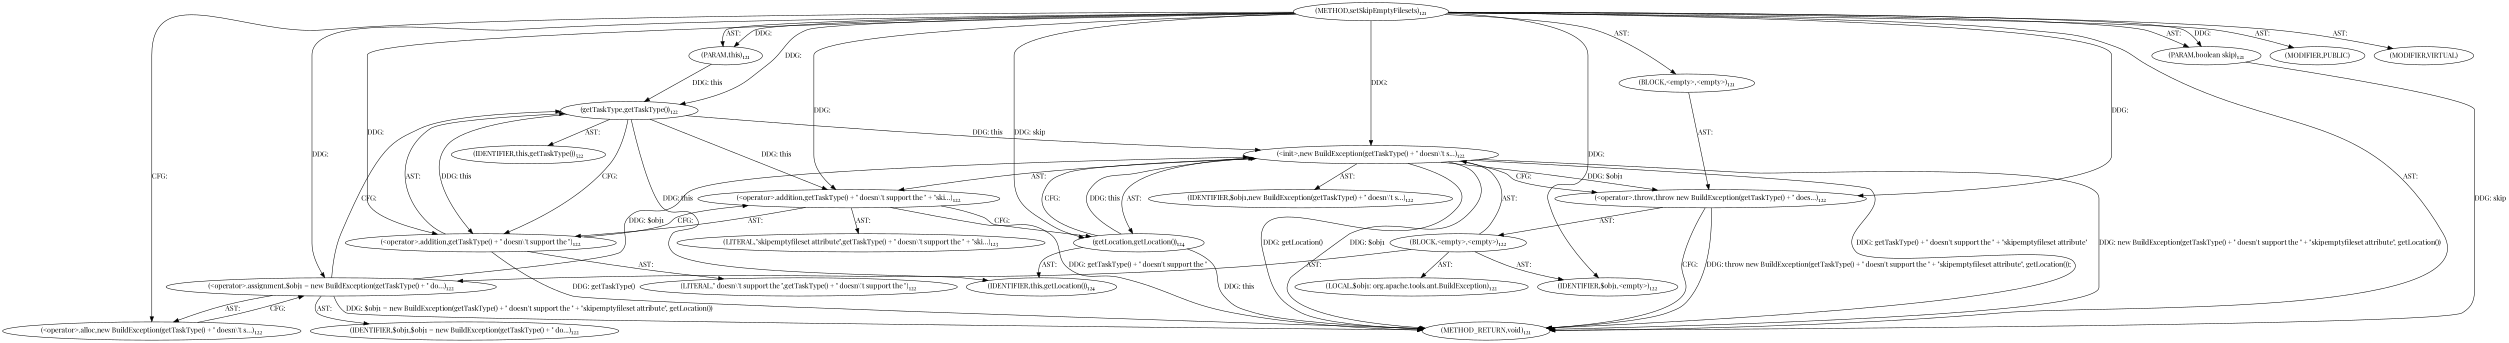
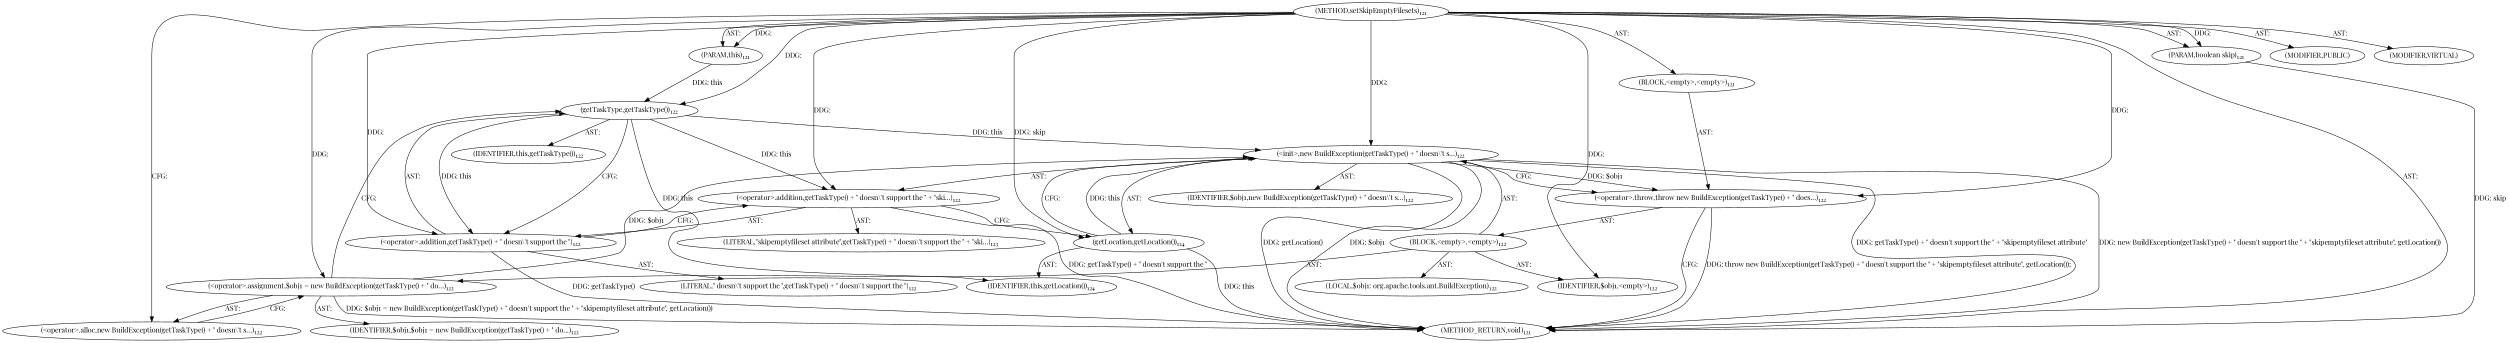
node "(IDENTIFIER,this,getTaskType())": text "522" -> "122"
